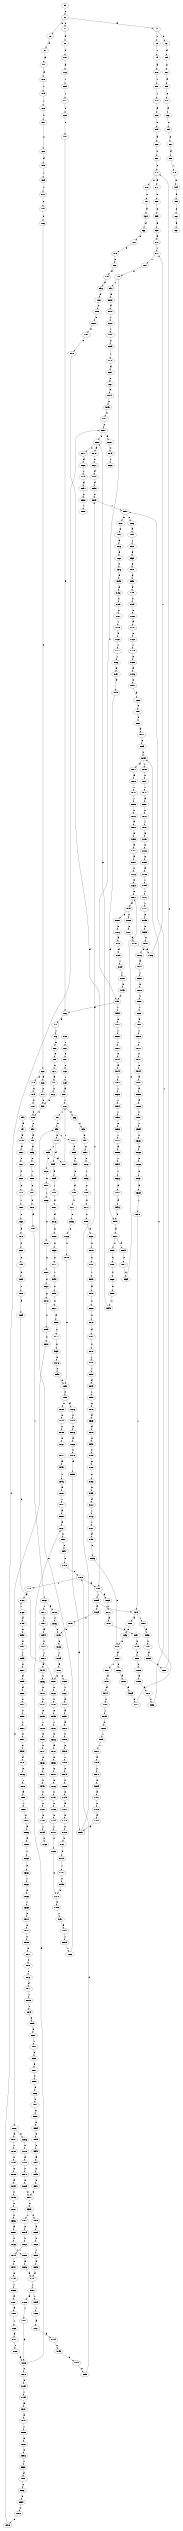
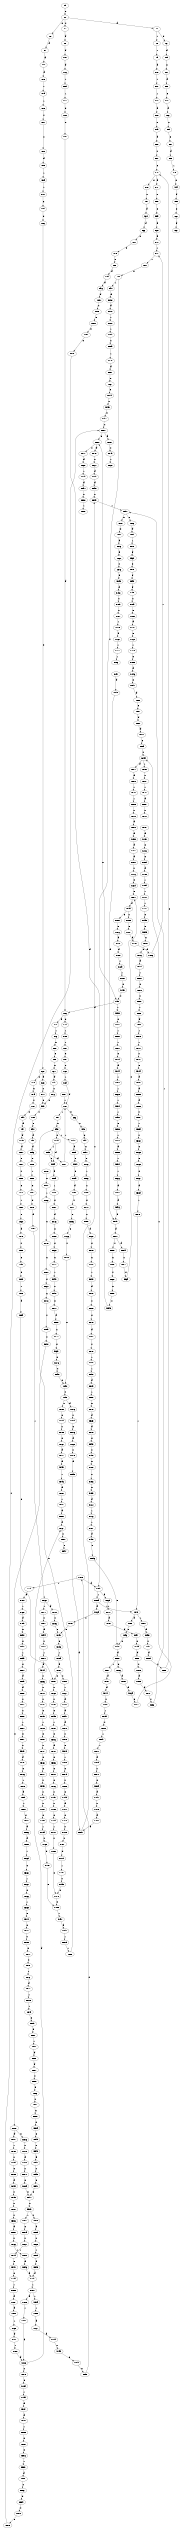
edge "S486" -> "S497": removed, label "G"
edge "S372" -> "S387": removed, label "A"
node "S40": added
edge "S69" -> "S75": now "S69" -> "S81"
edge "S84" -> "S85": now "S84" -> "S90"
edge "S108" -> "S118": now "S108" -> "S109"
edge "S261" -> "S277": added, label "G"
node "S411": removed
edge "S468" -> "S454": reversed
node "S475": added
node "S945": label "S945" -> "S545"
